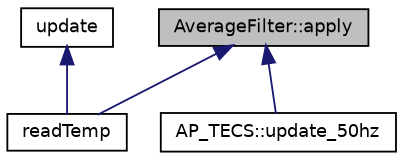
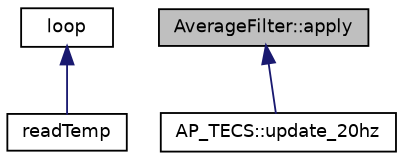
node "update": label "update" -> "loop"
edge "readTemp" -> "AverageFilter::apply": removed
node "AP_TECS::update_50hz": label "AP_TECS::update_50hz" -> "AP_TECS::update_20hz"
